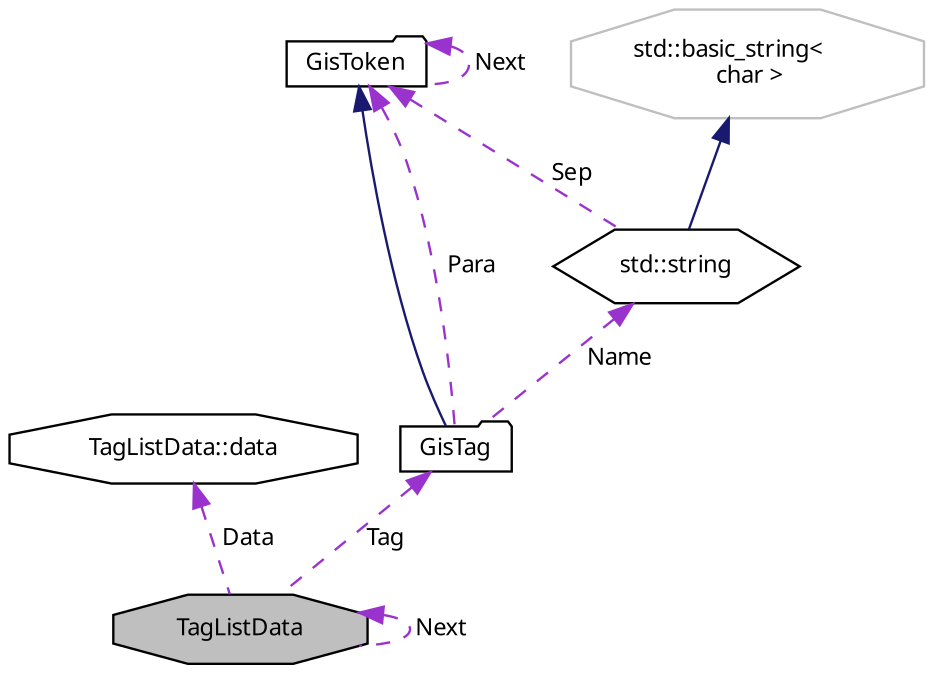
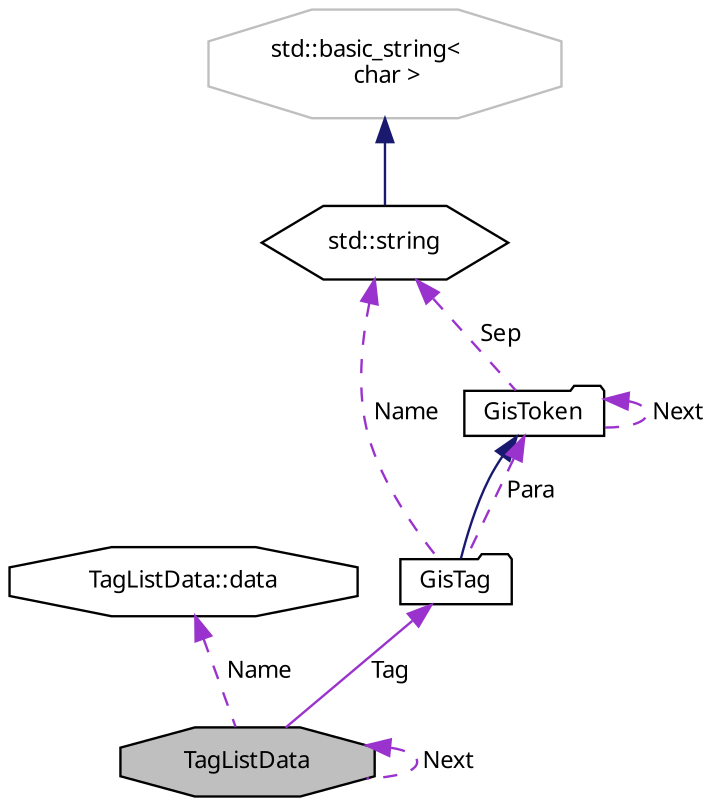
edge "std::string" -> "GisToken": reversed
edge "TagListData" -> "TagListData::data": label " Data" -> " Name"
edge "TagListData" -> "GisTag": style dashed -> solid
